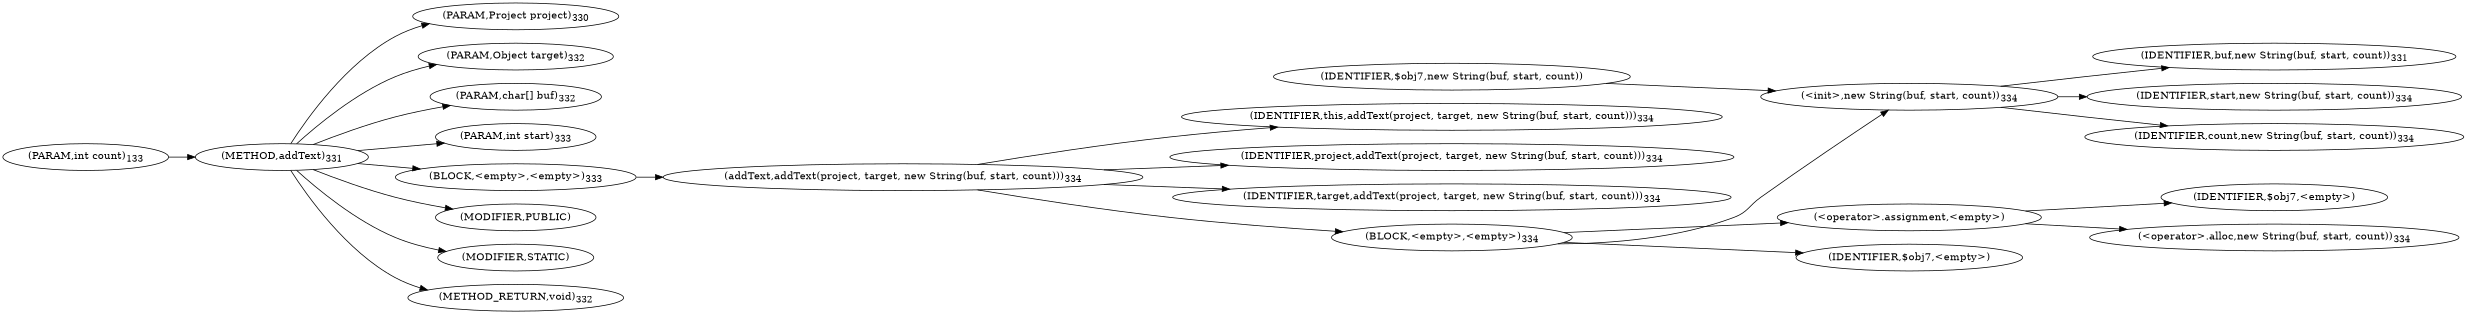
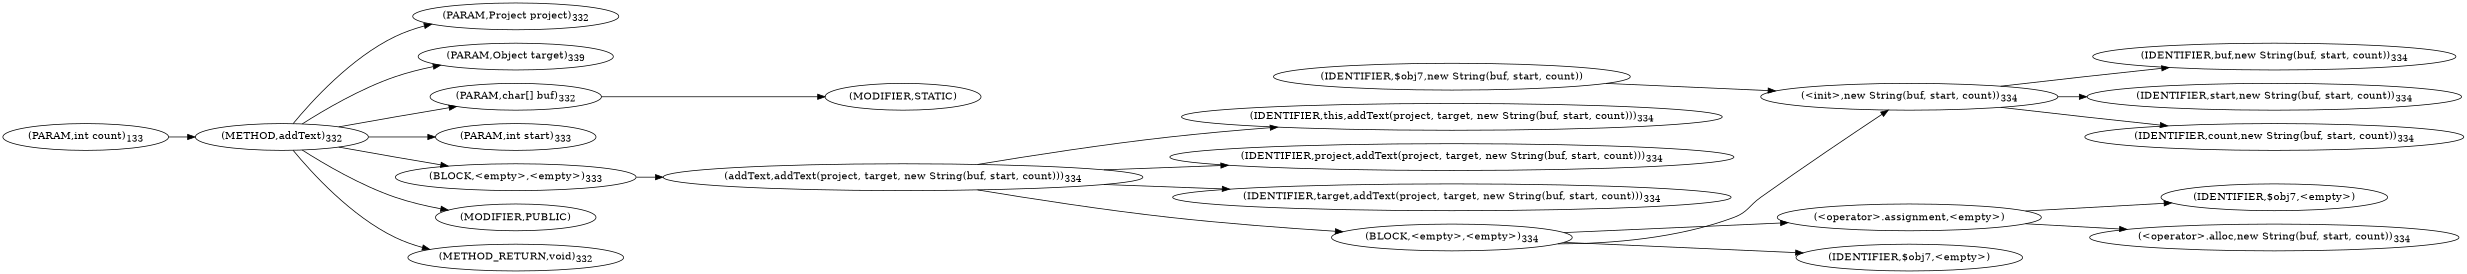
node "(PARAM,Project project)": text "330" -> "332"
node "(PARAM,Object target)": text "332" -> "339"
node "(IDENTIFIER,buf,new String(buf, start, count))": text "331" -> "334"
node "(METHOD,addText)": text "331" -> "332"
edge "(METHOD,addText)" -> "(MODIFIER,STATIC)": now "(PARAM,char[] buf)" -> "(MODIFIER,STATIC)"
